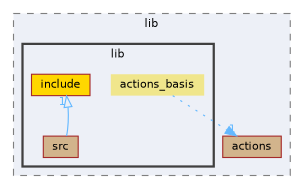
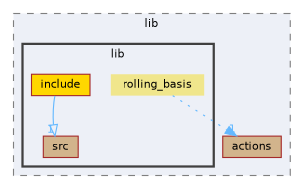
node "actions_basis": label "actions_basis" -> "rolling_basis"
edge "src" -> "include": reversed
